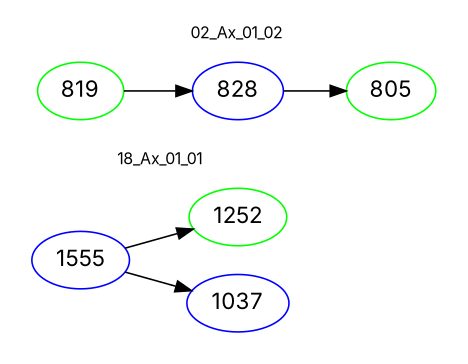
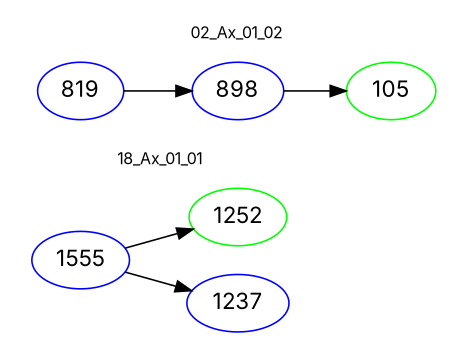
node "819": color green -> blue
node "828": label "828" -> "898"
node "805": label "805" -> "105"
node "1037": label "1037" -> "1237"
